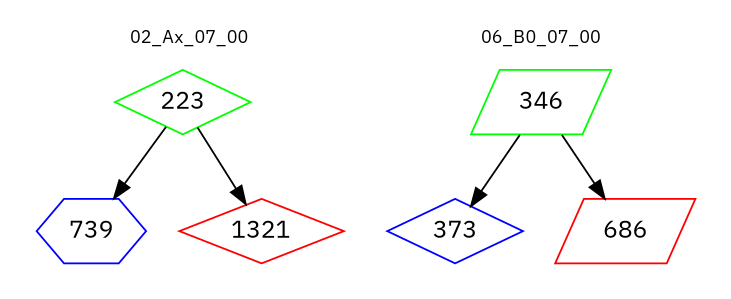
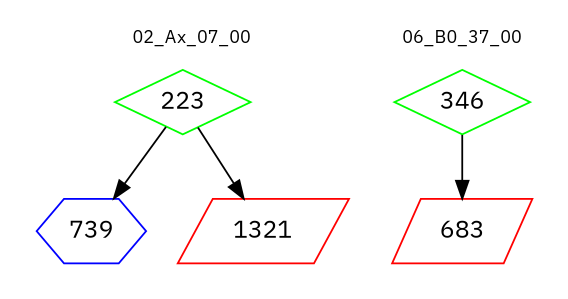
cluster "06_B0_07_00": label "06_B0_07_00" -> "06_B0_37_00"
node "346": shape parallelogram -> diamond
node "1321": shape diamond -> parallelogram
node "373": removed
node "686": label "686" -> "683"
